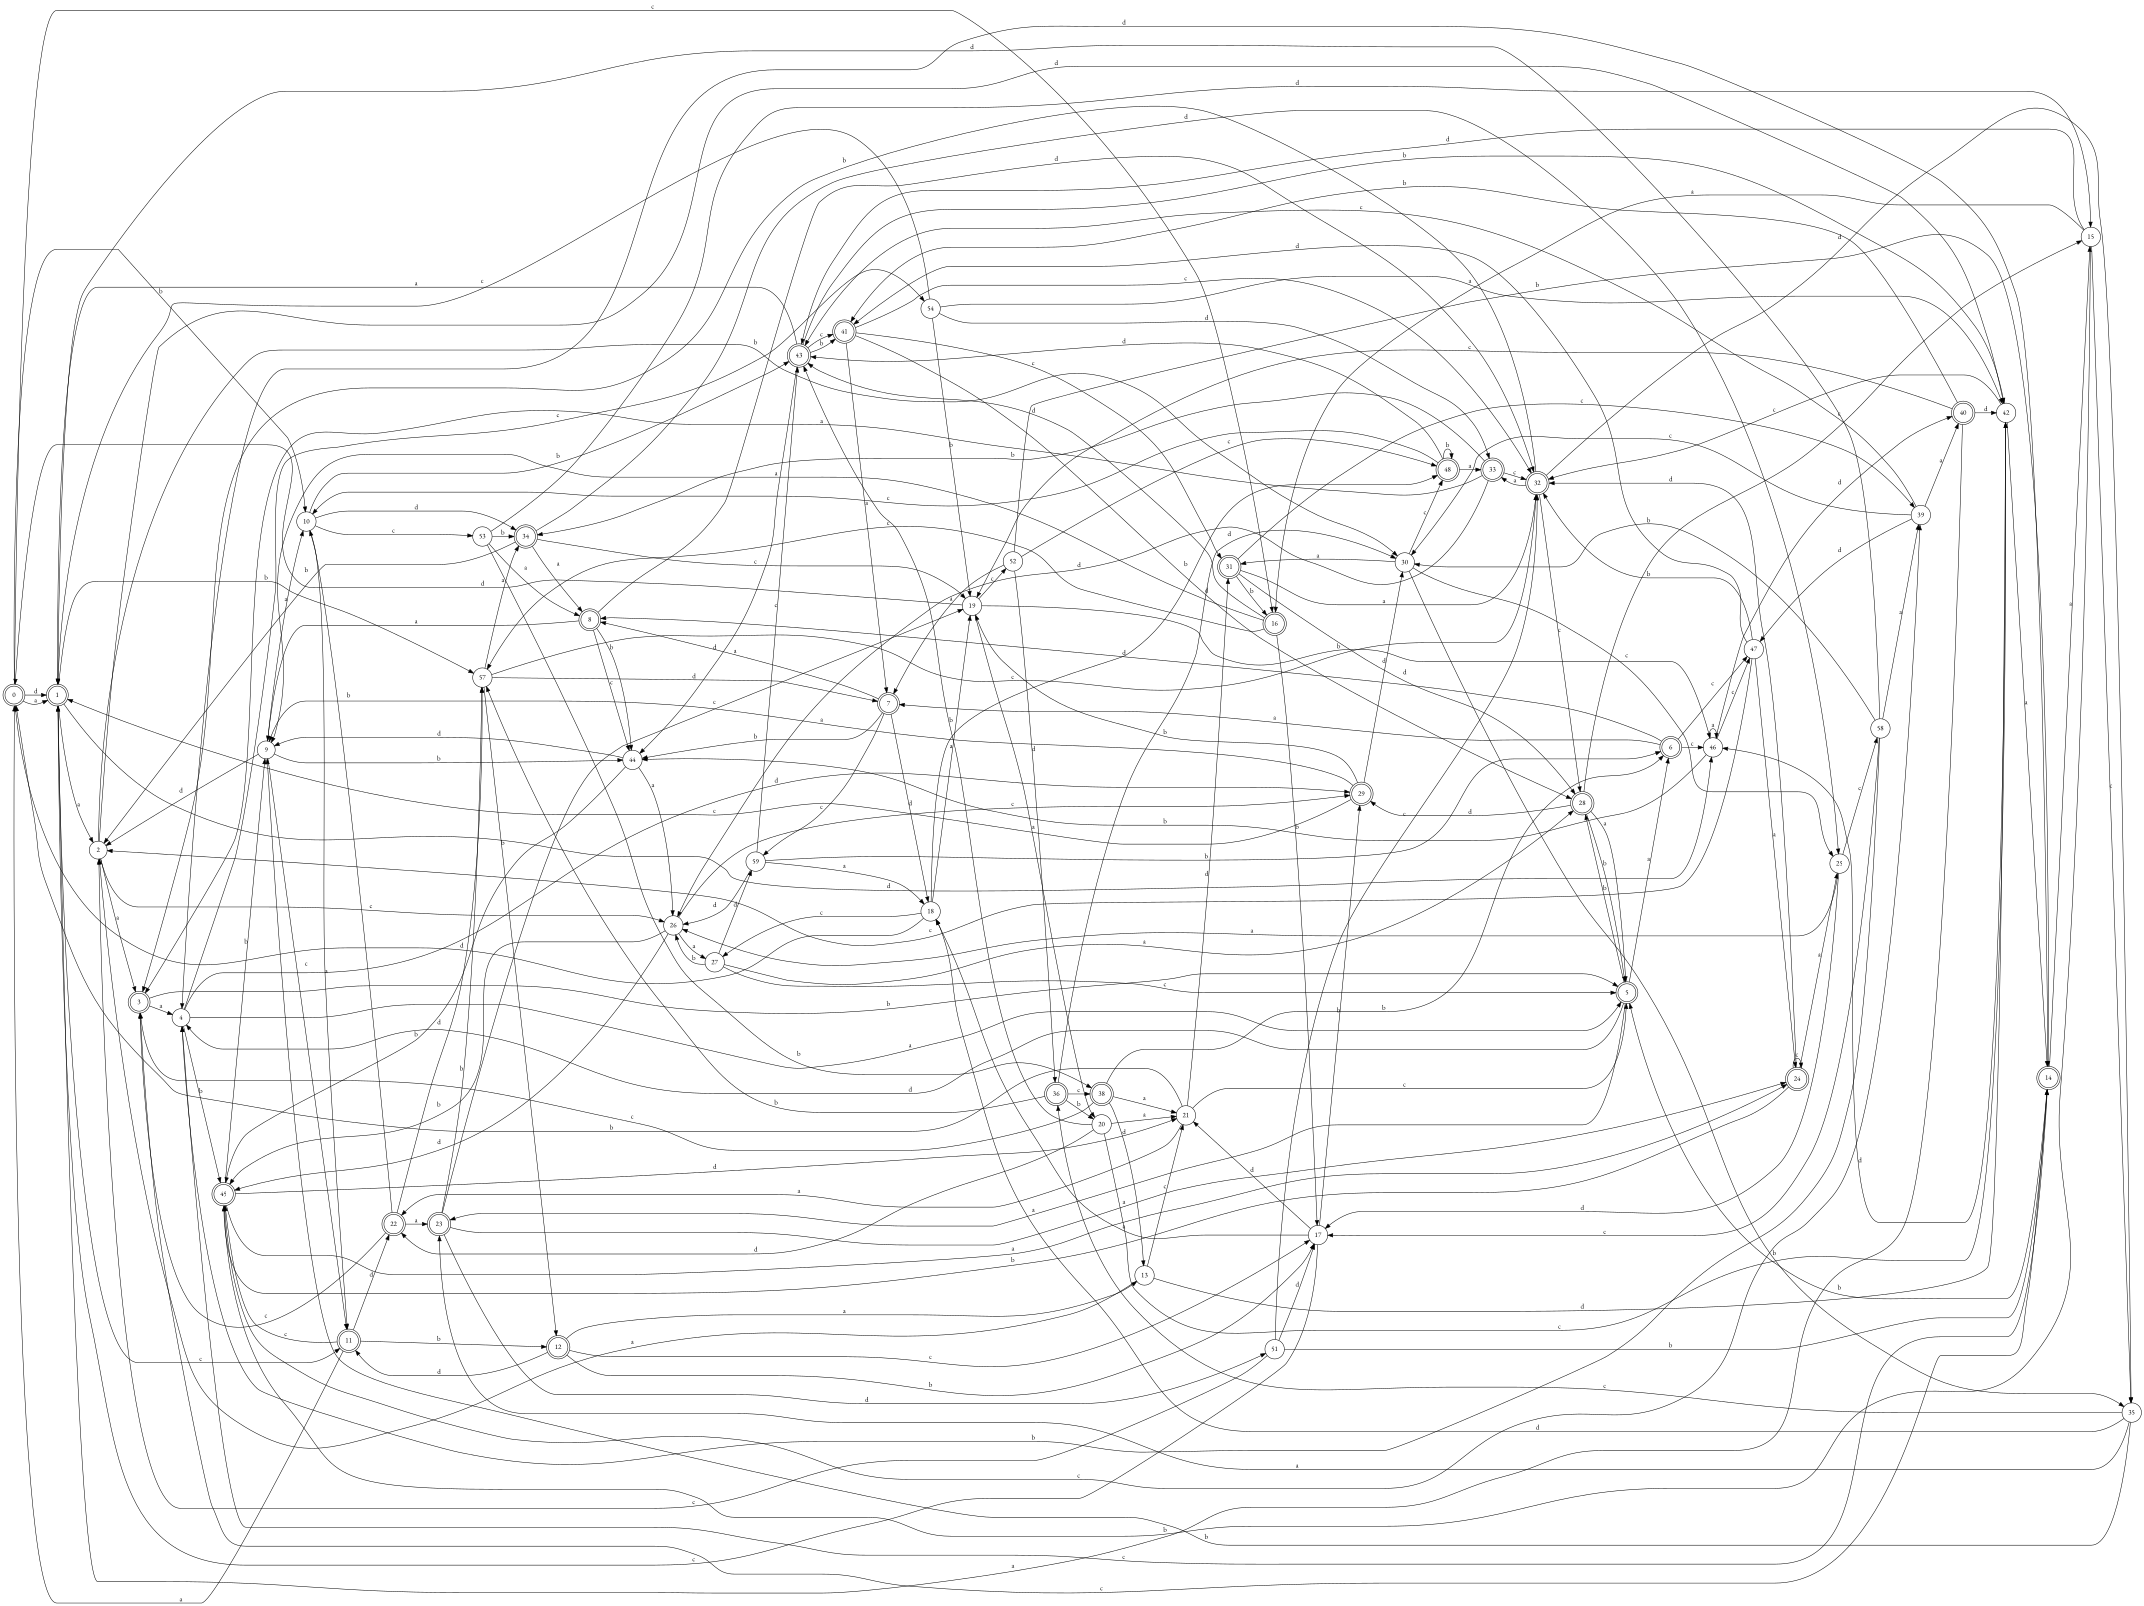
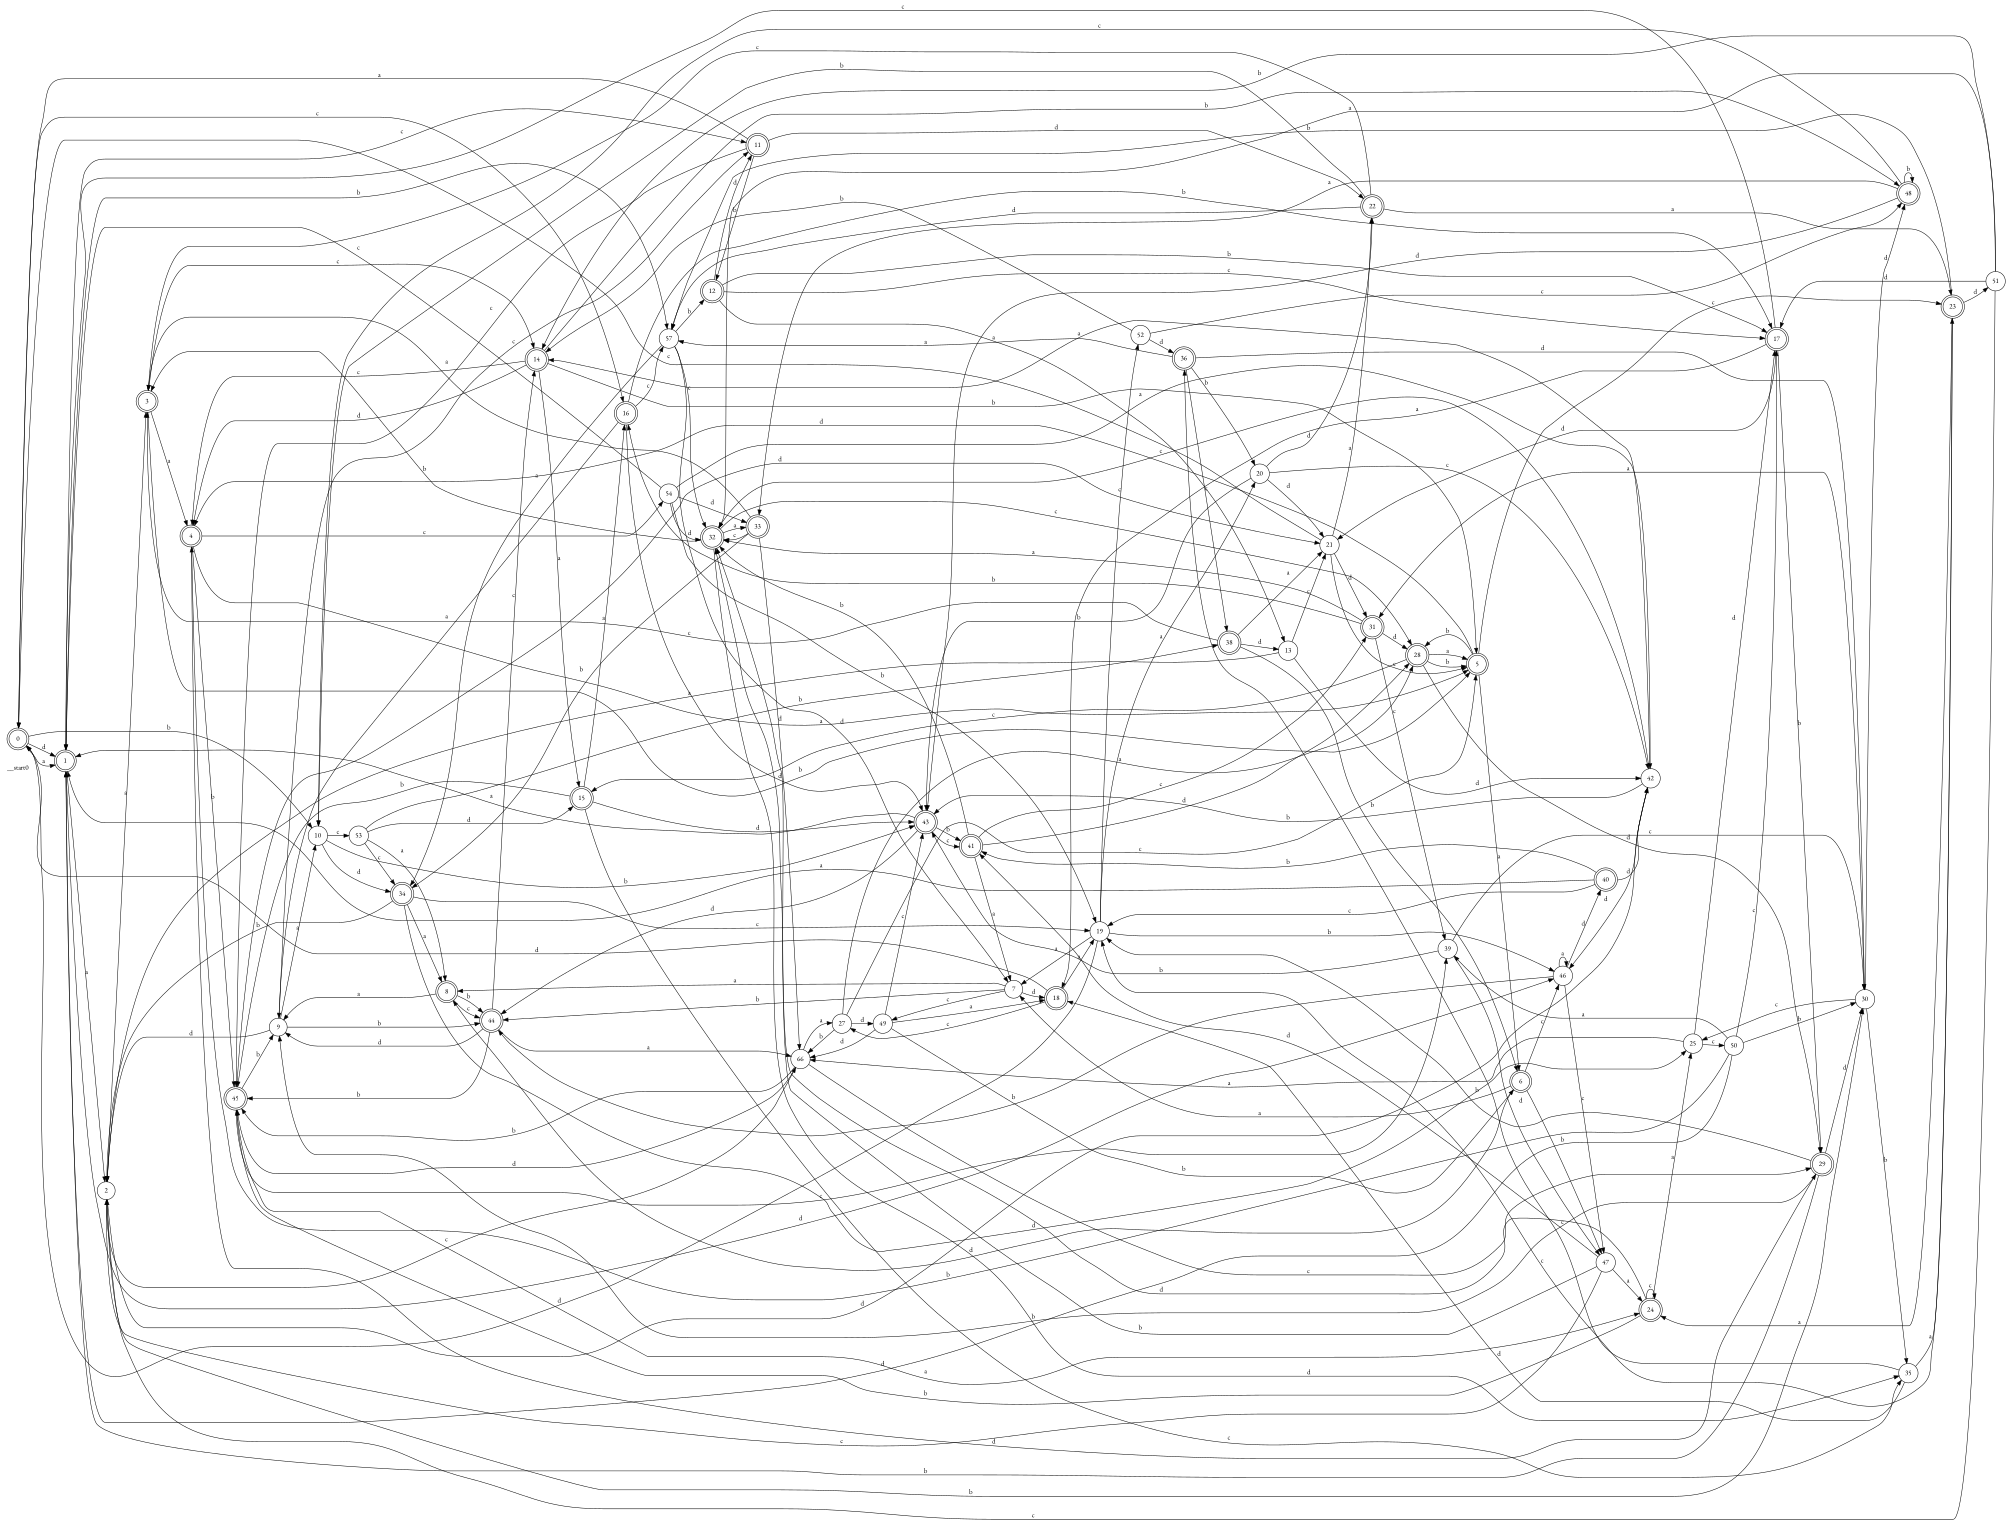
edge "43" -> "42": reversed
edge "8" -> "32": now "54" -> "32"
edge "39" -> "43": label "c" -> "b"
node "15": shape circle -> doublecircle
edge "41" -> "32": label "c" -> "b"
edge "39" -> "40": removed, label "a"
edge "30" -> "48": label "c" -> "d"
edge "53" -> "34": label "b" -> "c"
edge "52" -> "7": now "19" -> "7"
edge "18" -> "48": now "14" -> "48"
edge "6" -> "47": label "c" -> "b"
node "7": shape doublecircle -> circle
edge "44" -> "14": added, label "c"
edge "29" -> "9": label "a" -> "b"
node "58": label "58" -> "50"
node "44": shape circle -> doublecircle
node "__start0": added
edge "29" -> "1": label "c" -> "b"
edge "51" -> "32": label "c" -> "a"
node "59": label "59" -> "49"
node "18": shape circle -> doublecircle
node "26": label "26" -> "66"
edge "10" -> "11": removed, label "a"
node "4": shape circle -> doublecircle
edge "36" -> "57": label "b" -> "a"
edge "20" -> "21": label "a" -> "d"
edge "21" -> "0": label "b" -> "c"
edge "5" -> "23": label "a" -> "c"
node "17": shape circle -> doublecircle
edge "35" -> "9": removed, label "b"
